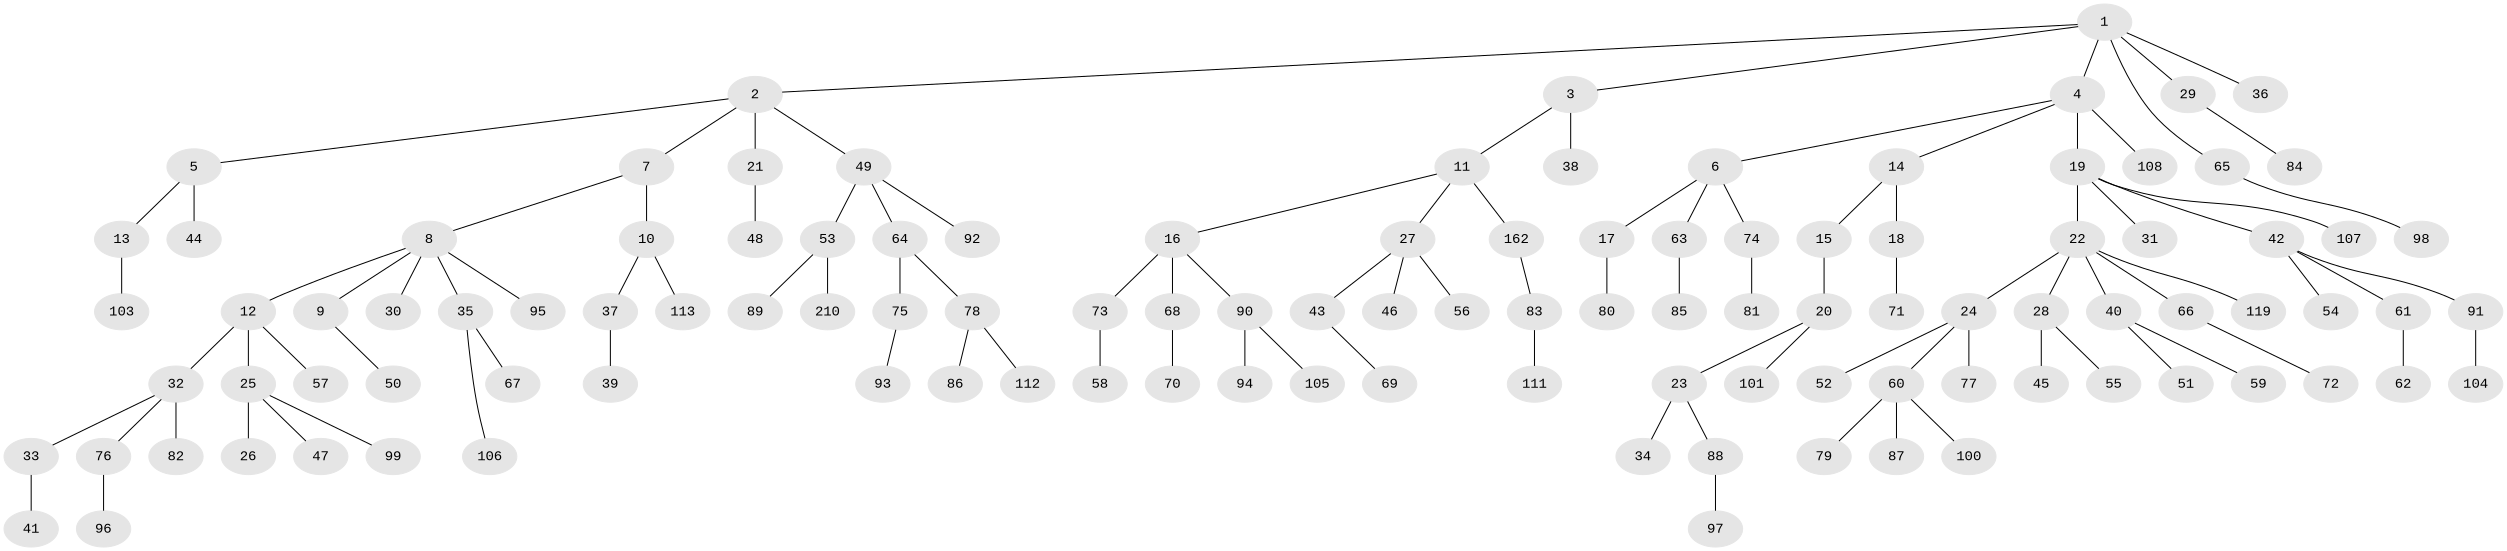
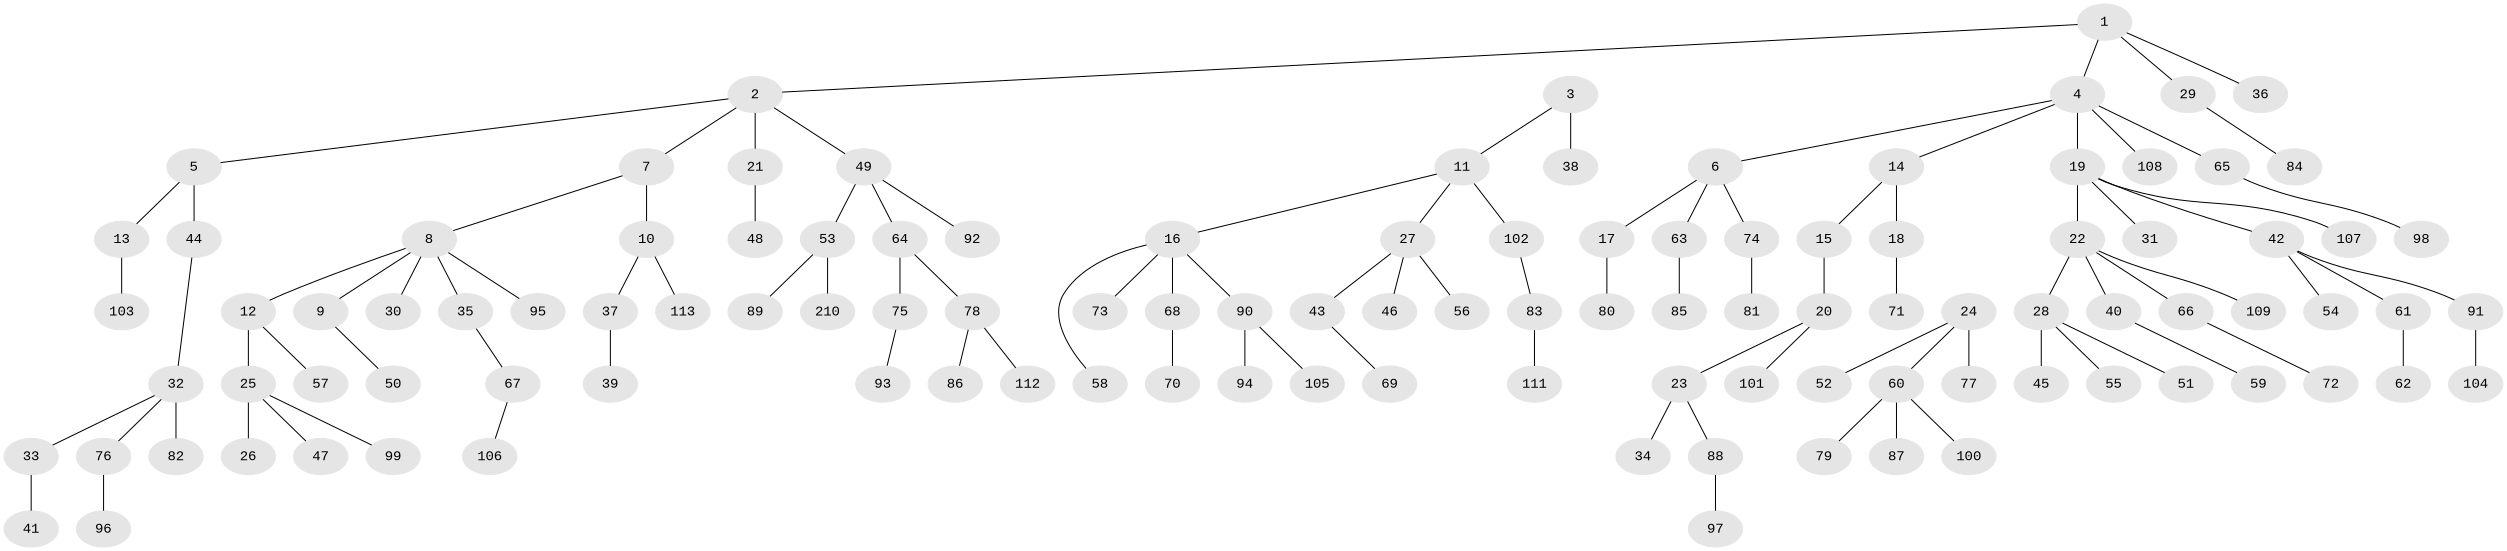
edge "1" -- "3": removed
edge "1" -- "65": now "4" -- "65"
node "162": label "162" -> "102"
edge "22" -- "24": removed
node "119": label "119" -> "109"
edge "12" -- "32": now "44" -- "32"
edge "73" -- "58": now "16" -- "58"
edge "40" -- "51": now "28" -- "51"
edge "35" -- "106": now "67" -- "106"
